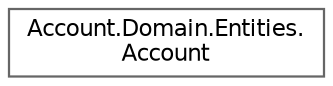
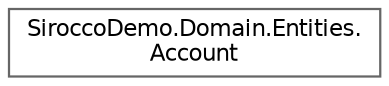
node "Account.Domain.Entities. Account": label "Account.Domain.Entities. Account" -> "SiroccoDemo.Domain.Entities. Account"
